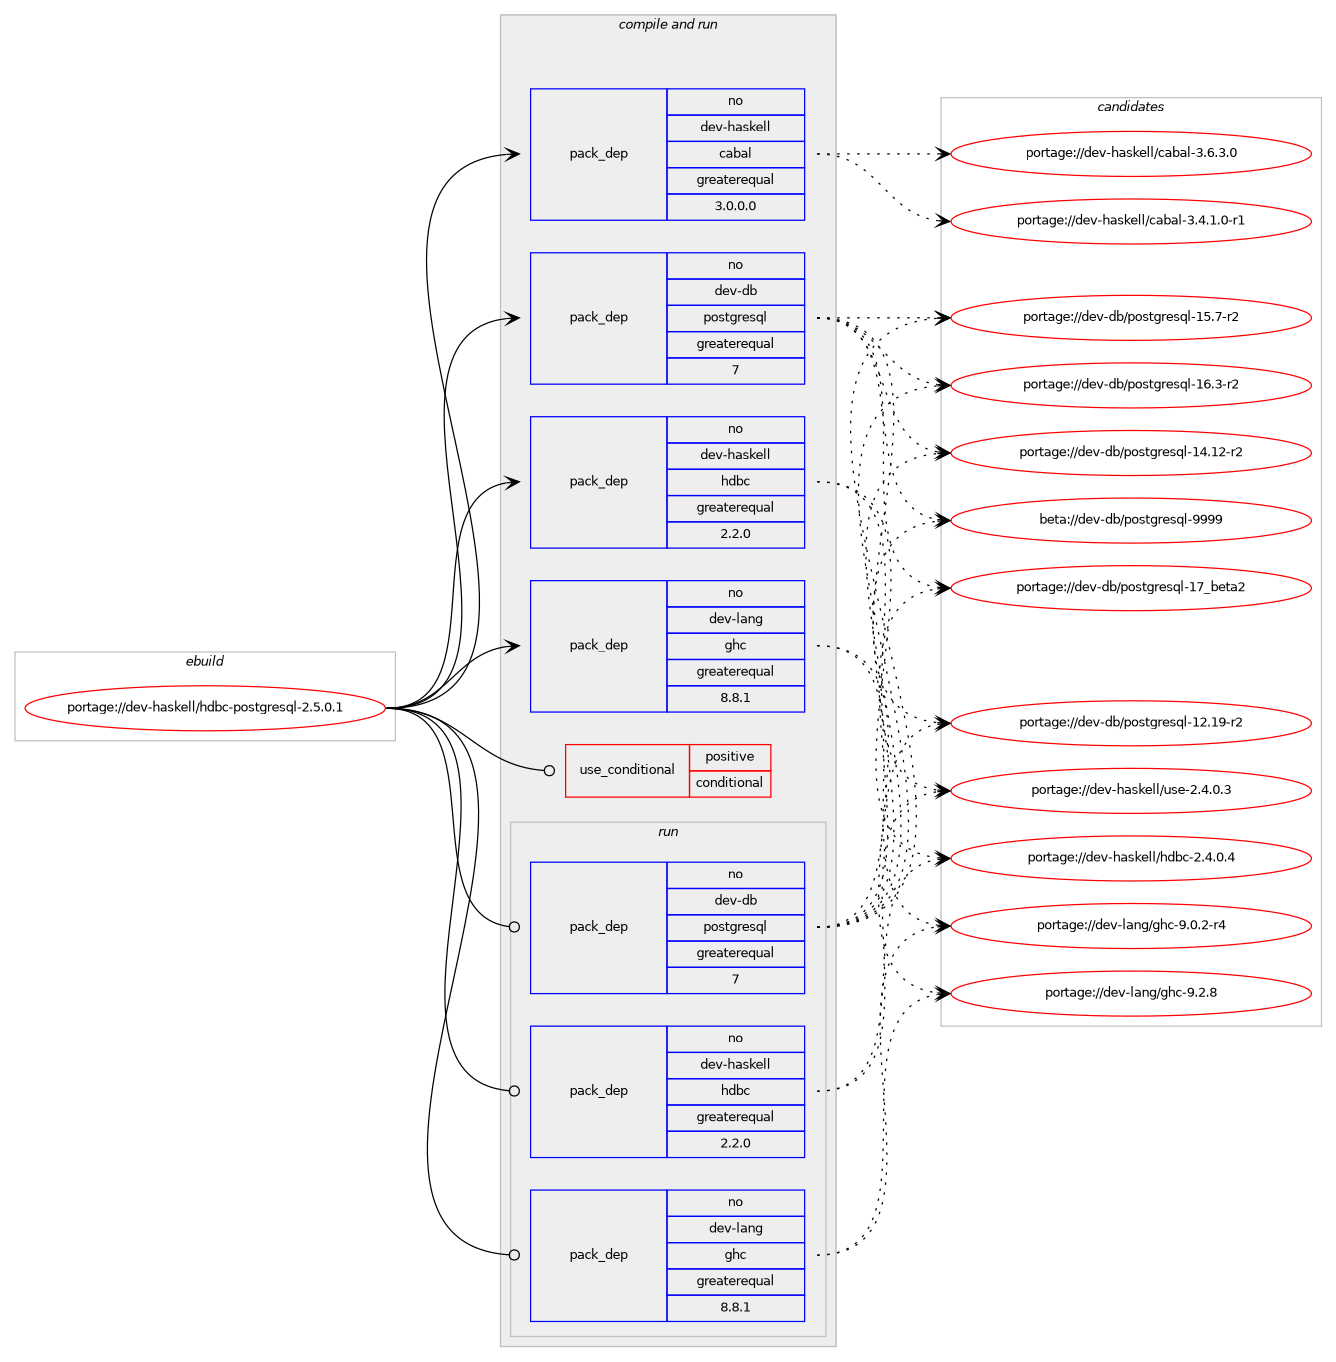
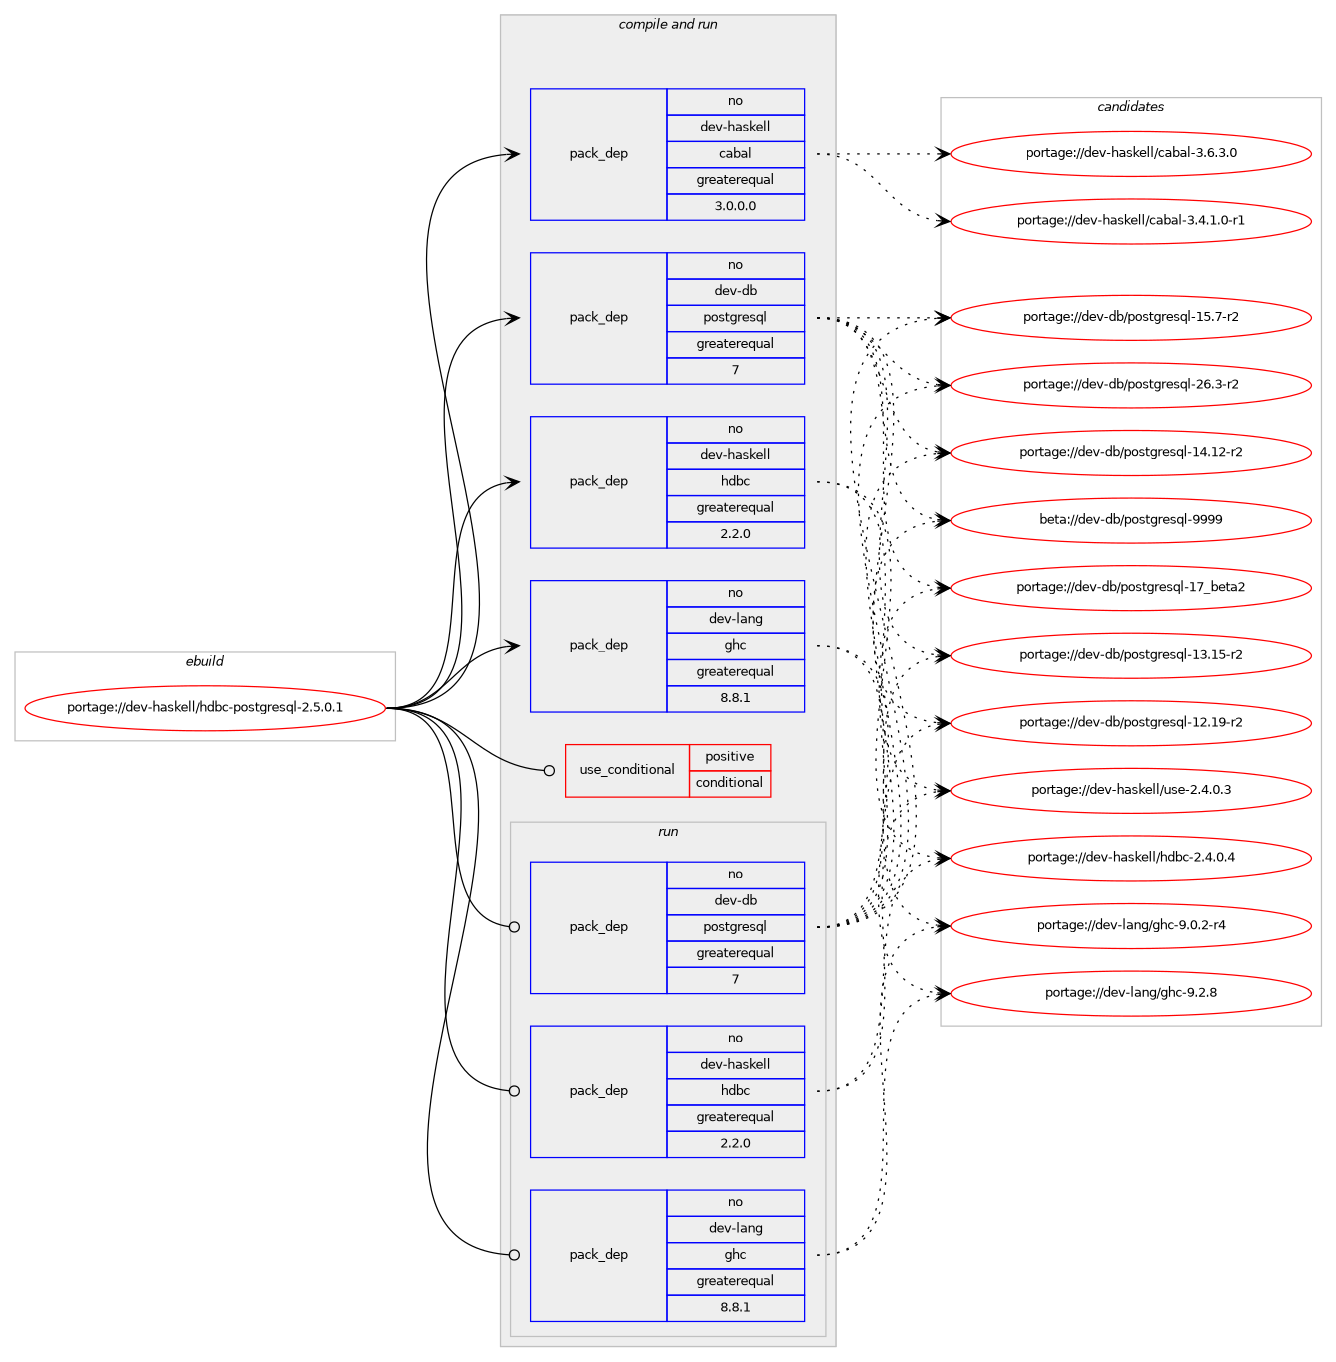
node "portage://dev-db/postgresql-16.3-r2": label "portage://dev-db/postgresql-16.3-r2" -> "portage://dev-db/postgresql-26.3-r2"
node "portage://dev-db/postgresql-13.15-r2": added
